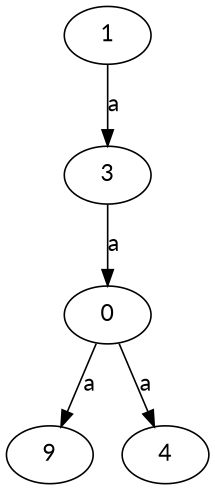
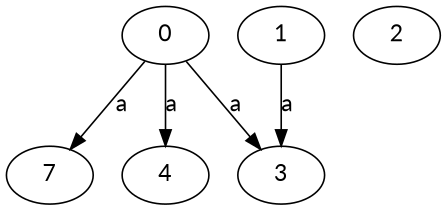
node "2": added
edge "3" -> "0": reversed
node "9": label "9" -> "7"
